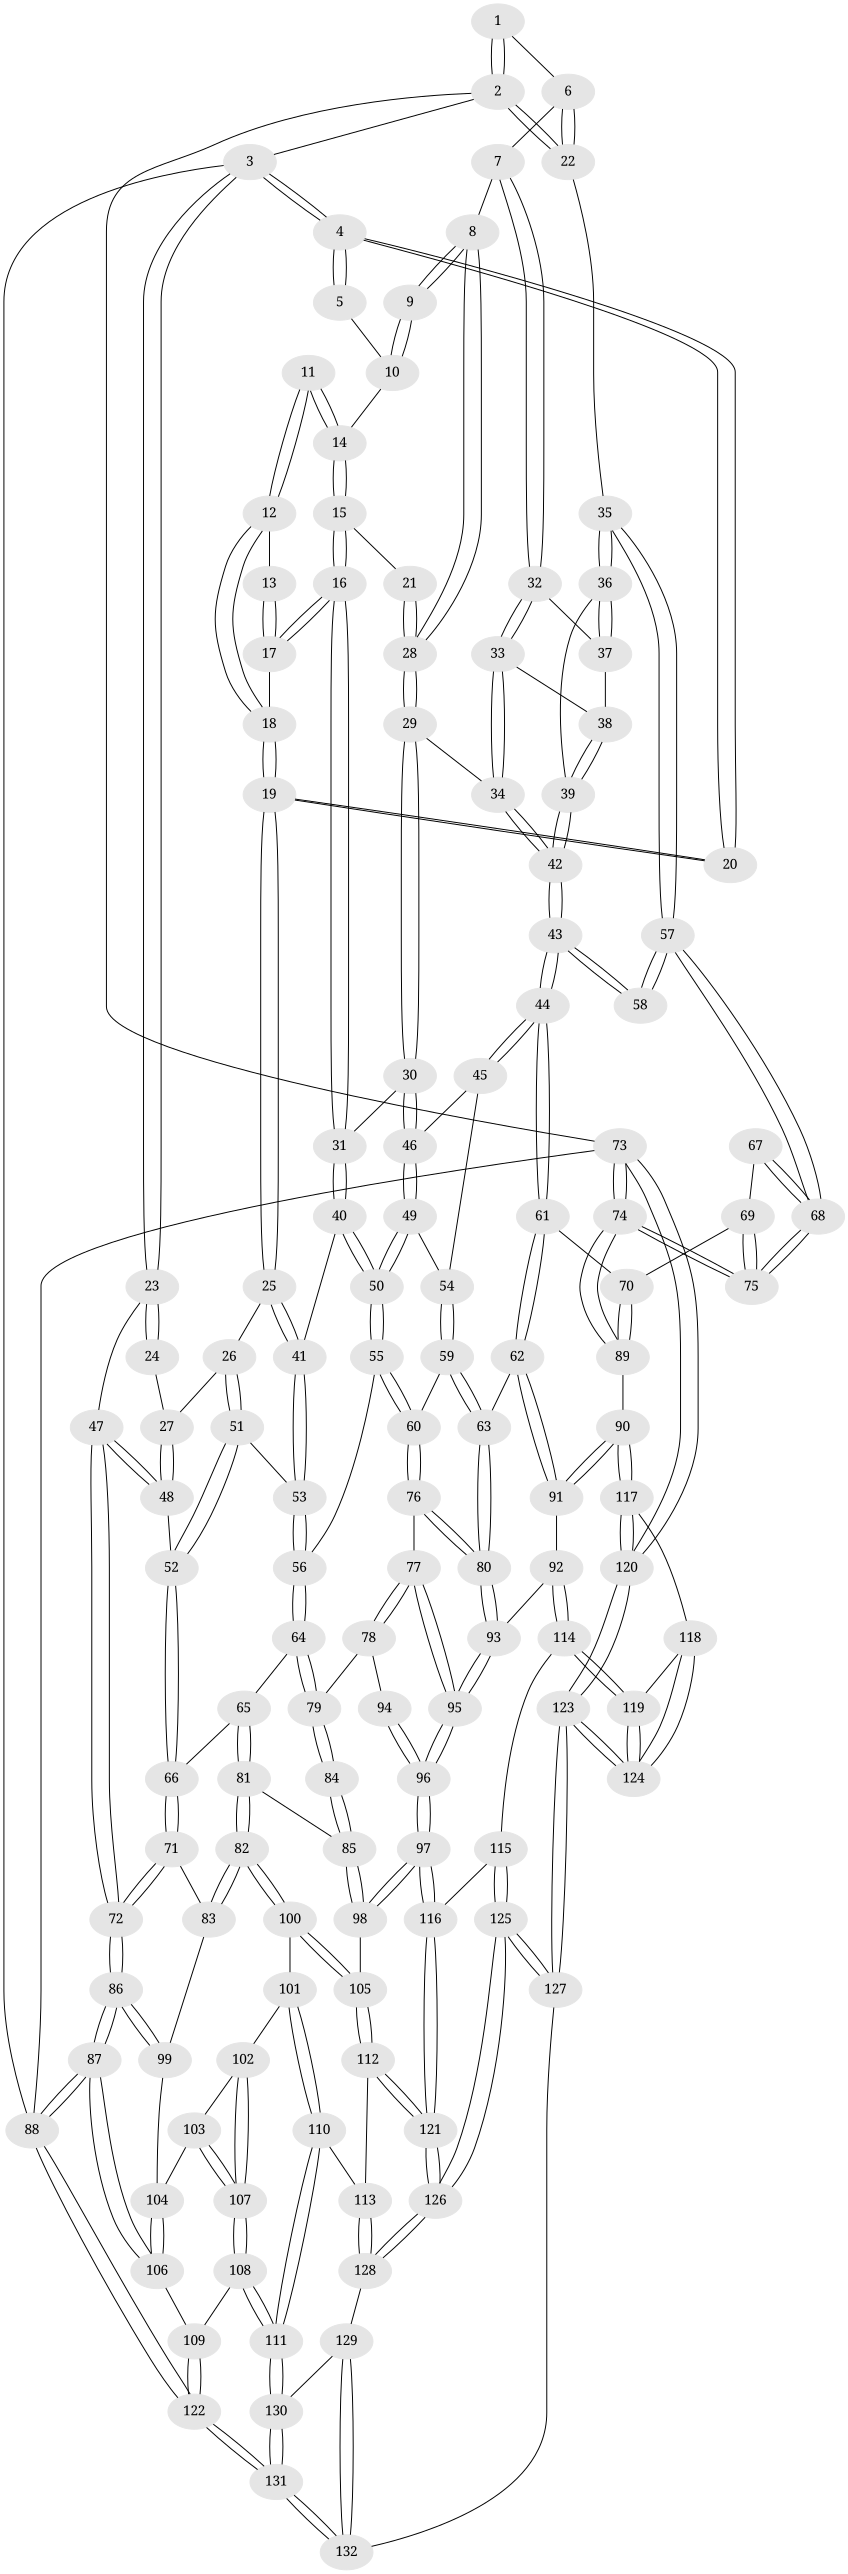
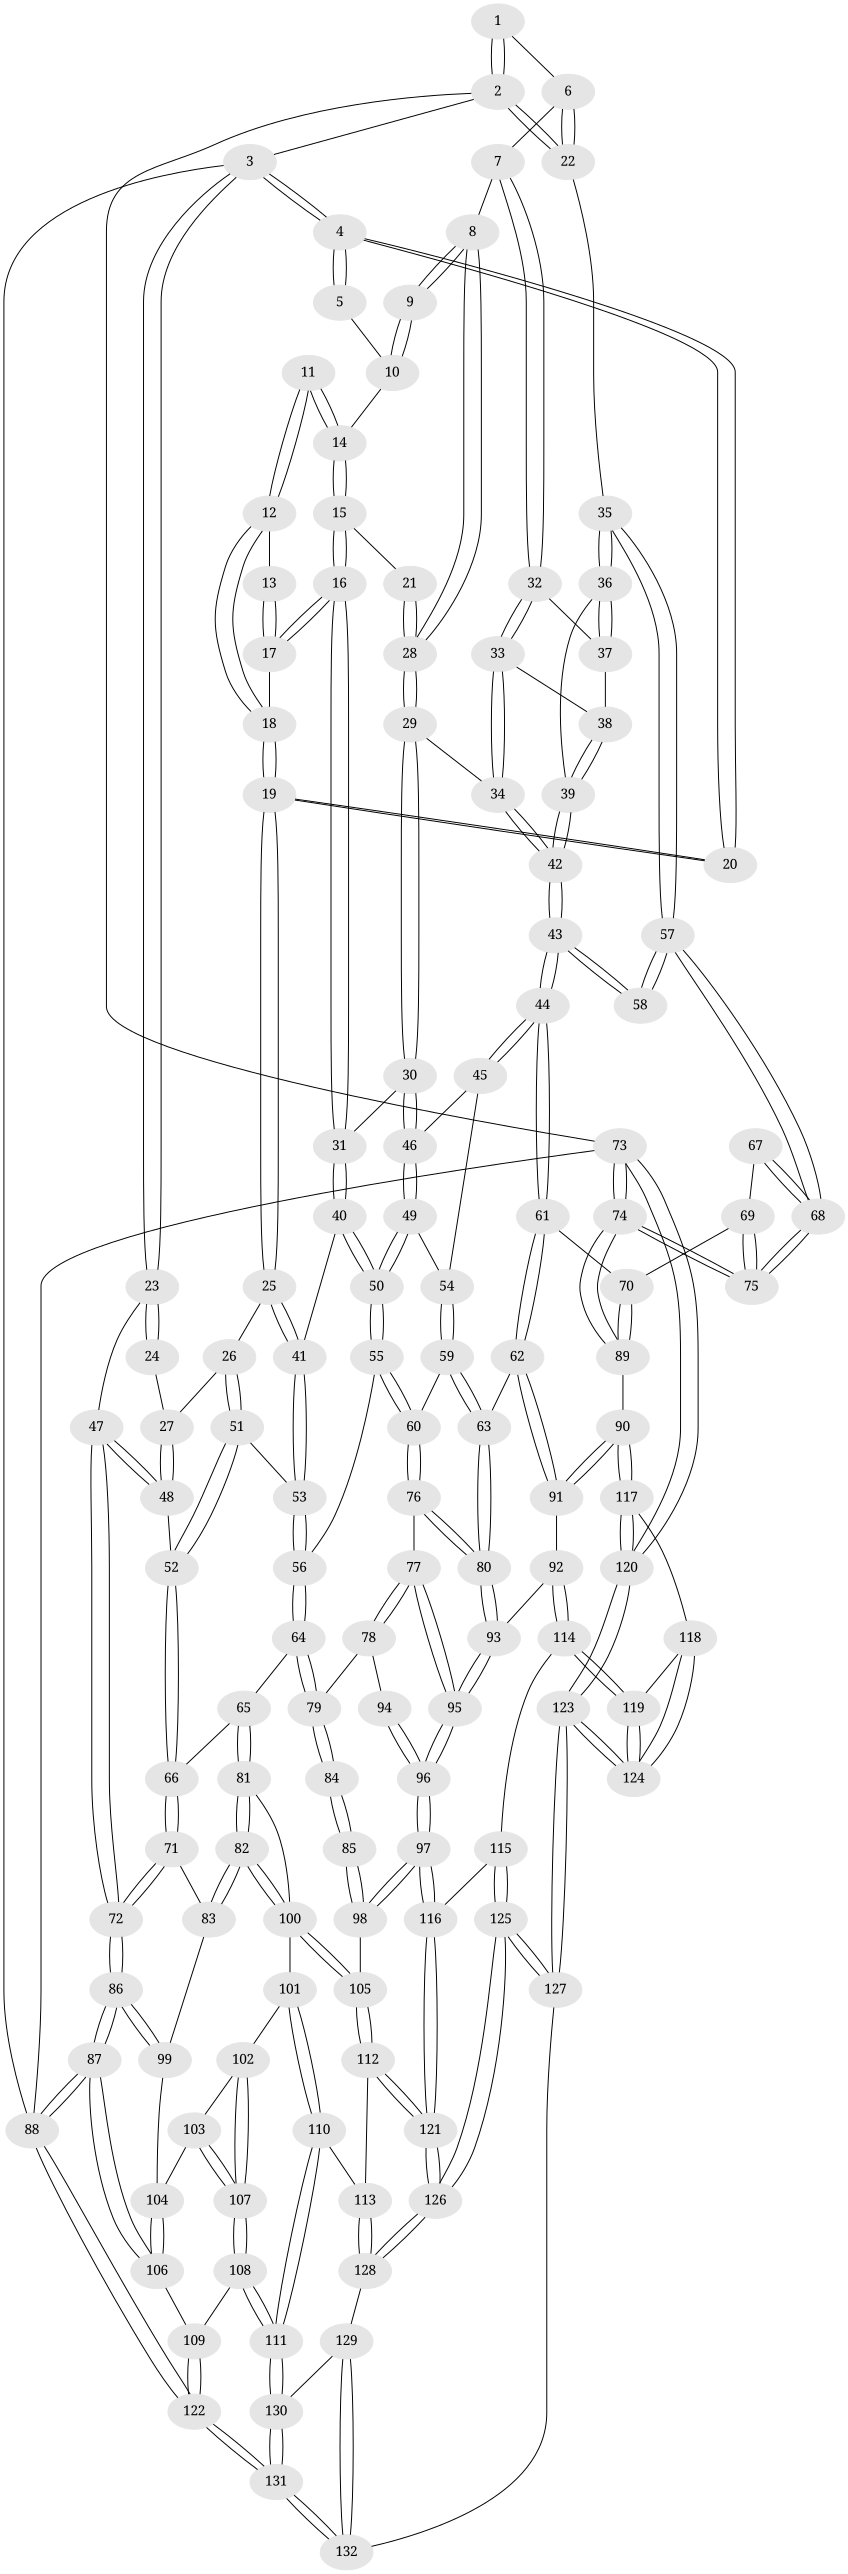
edge "81" -- "85": now "81" -- "100"
